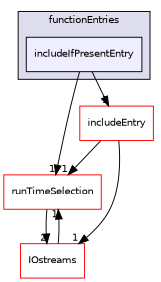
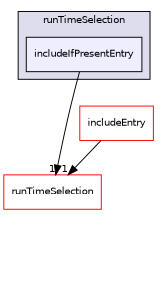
cluster "functionEntries": label "functionEntries" -> "runTimeSelection"
edge "includeIfPresentEntry" -> "includeEntry": removed
node "IOstreams": removed
